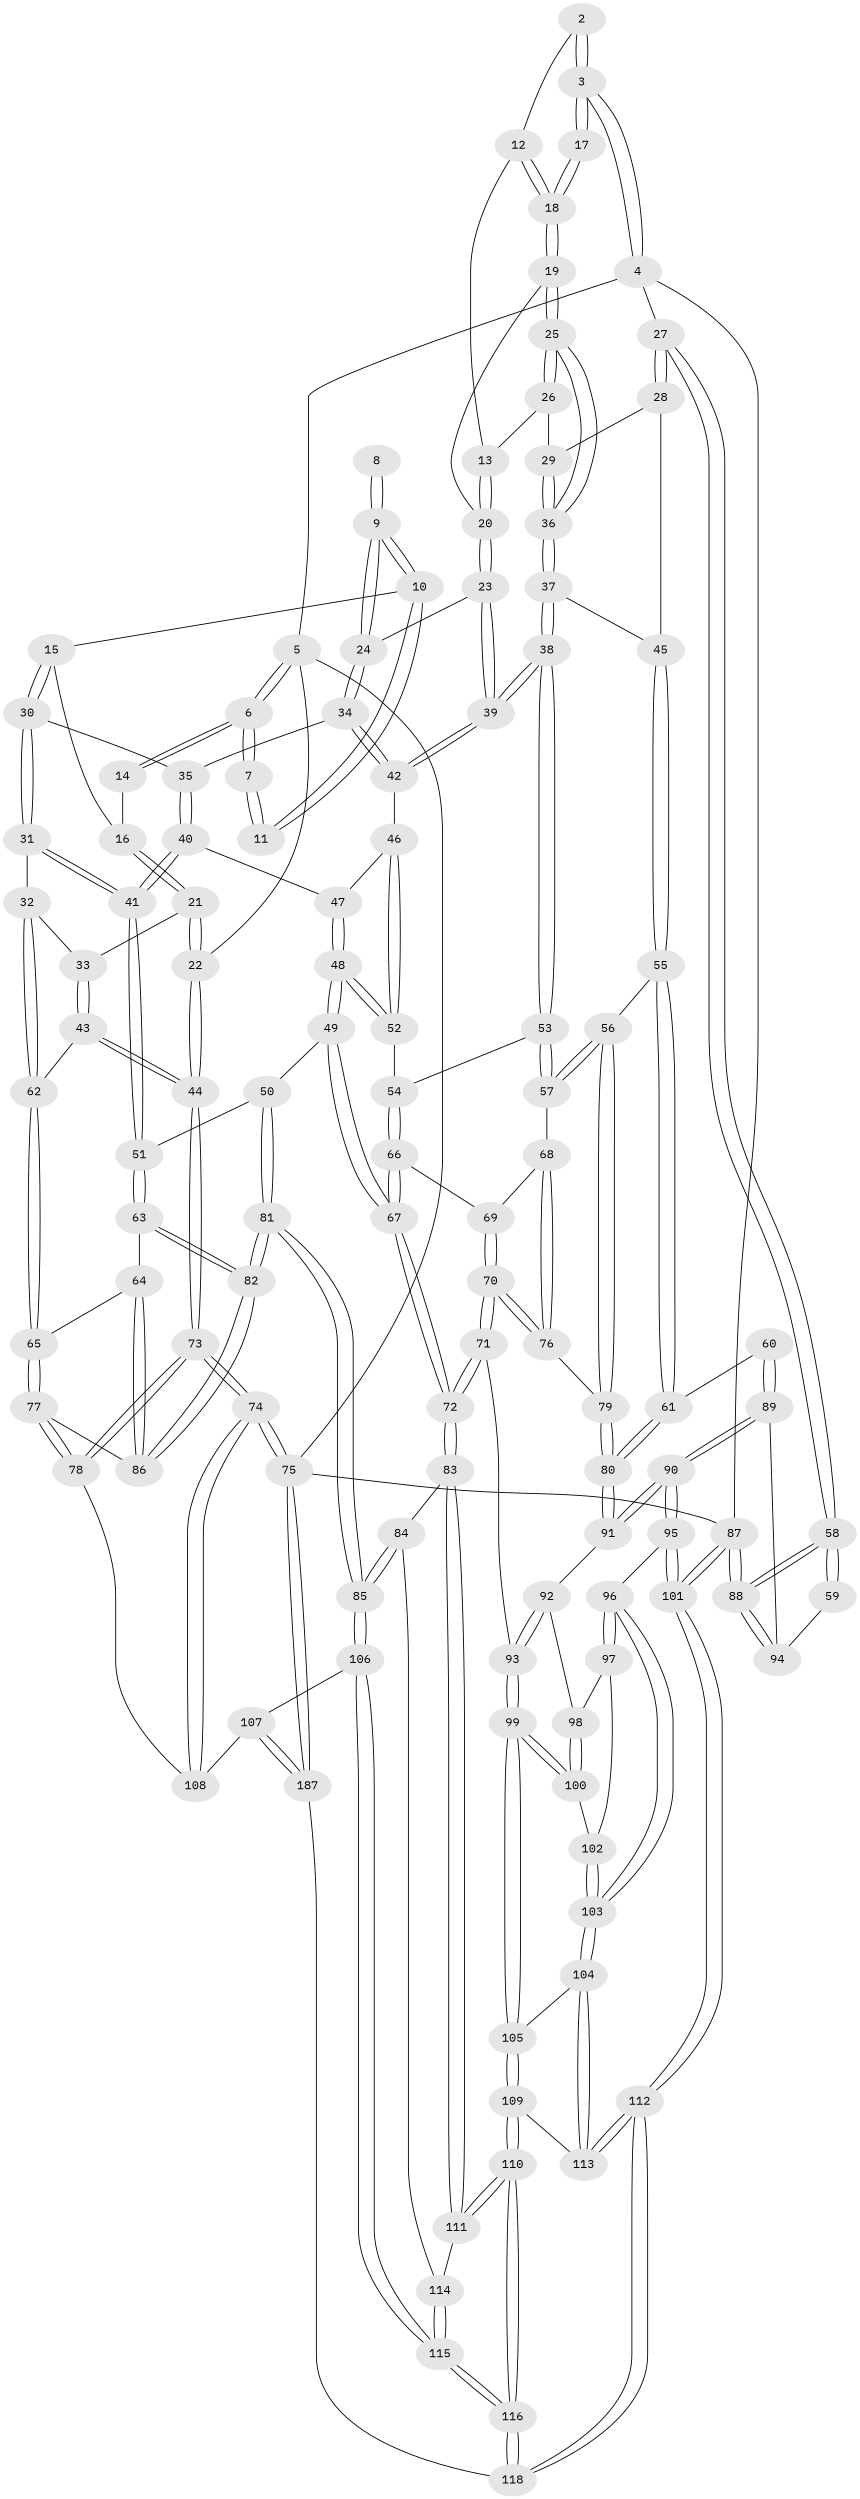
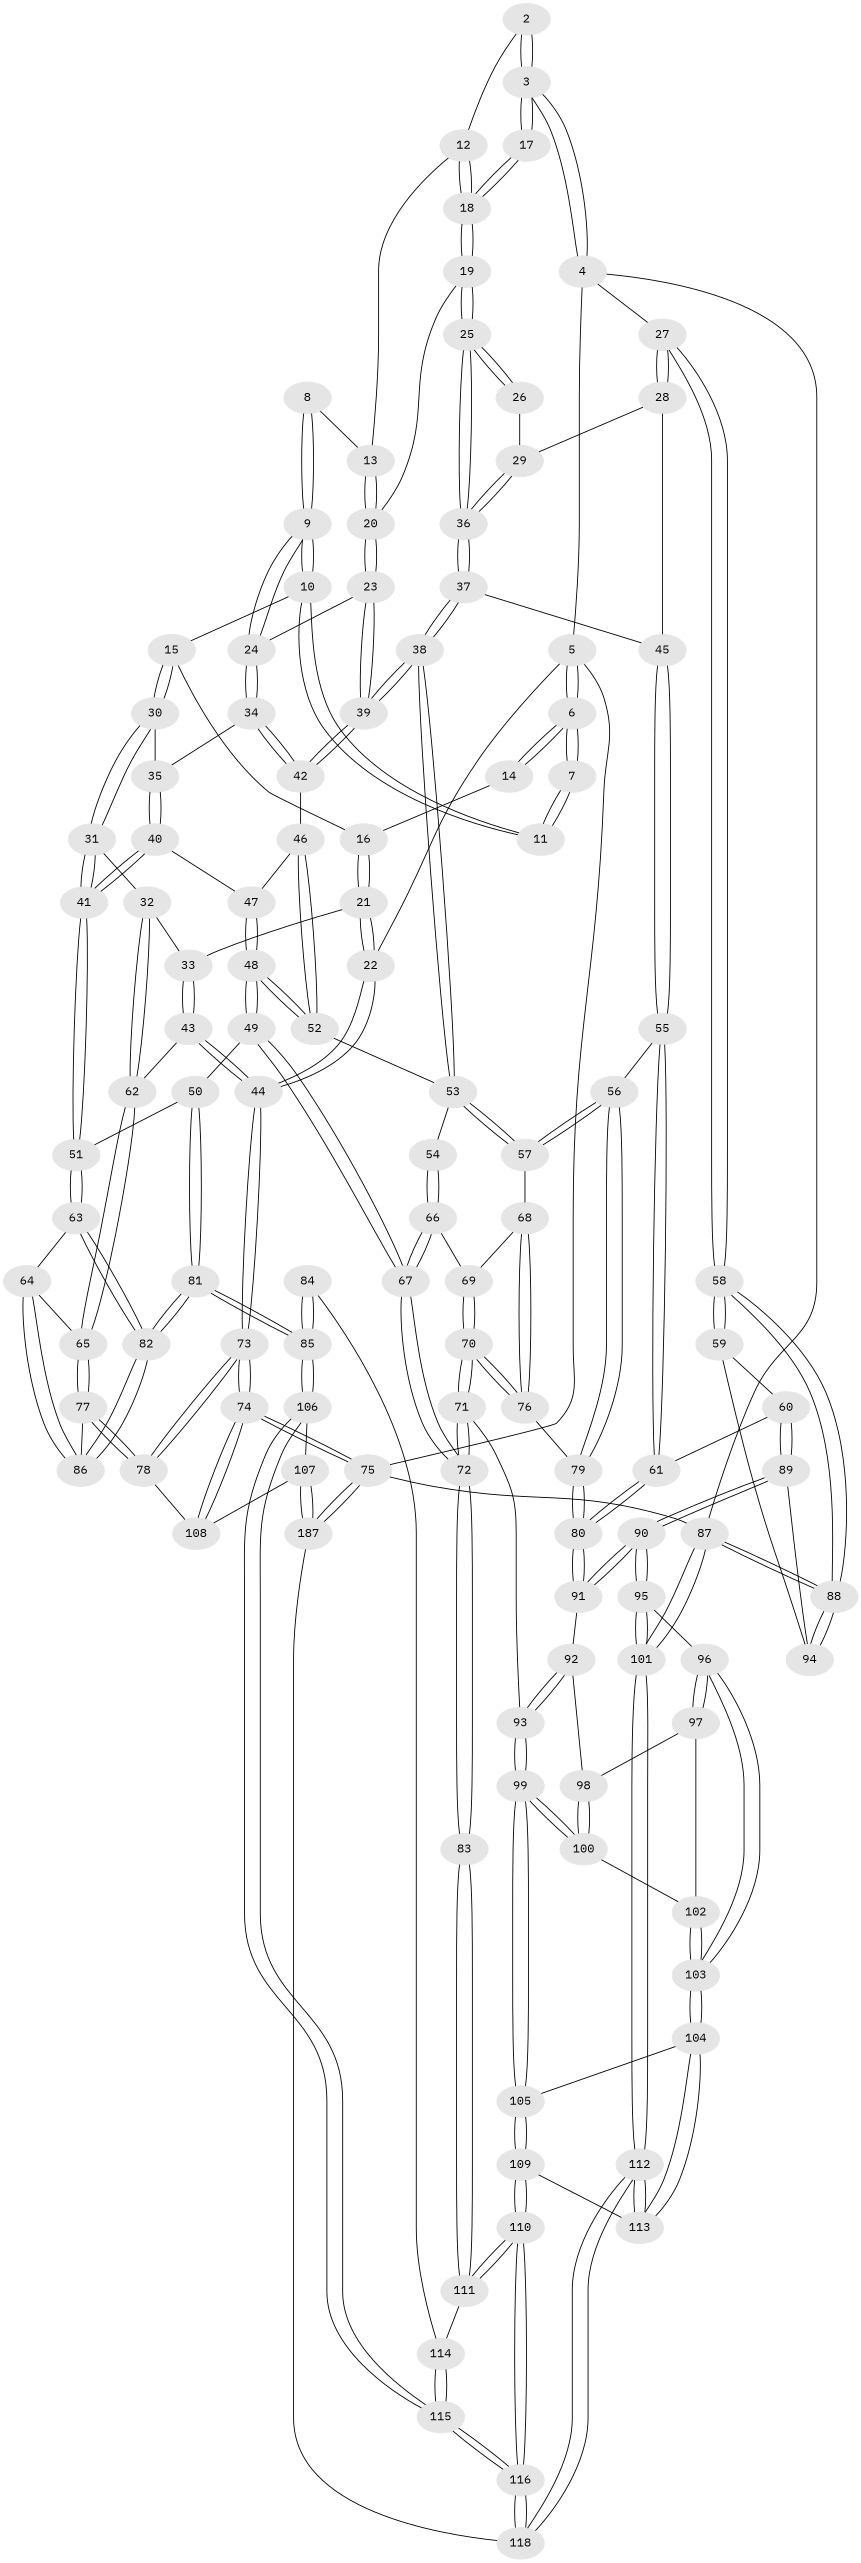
edge "26" -- "13": now "8" -- "13"
edge "52" -- "54": now "52" -- "53"
edge "59" -- "60": added
edge "83" -- "84": removed
